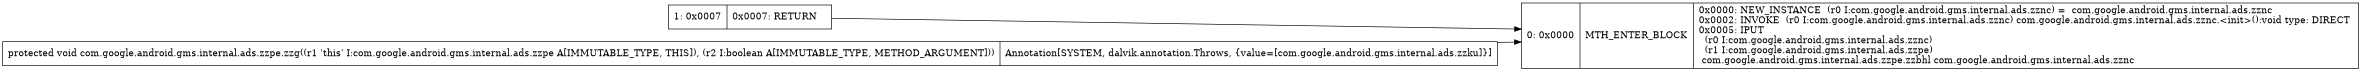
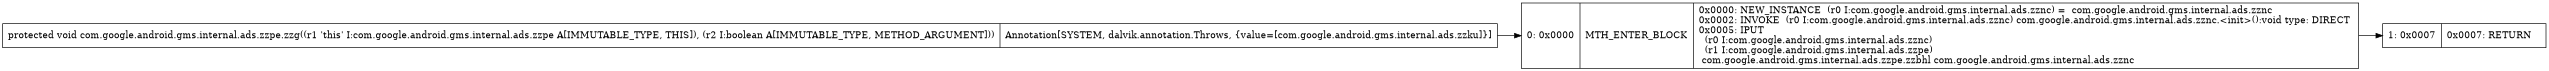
edge "1: 0x0007" -> "0: 0x0000": reversed
